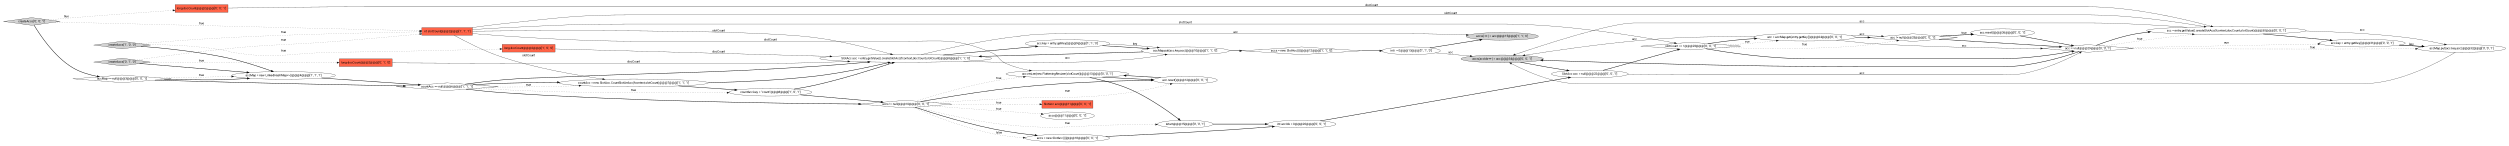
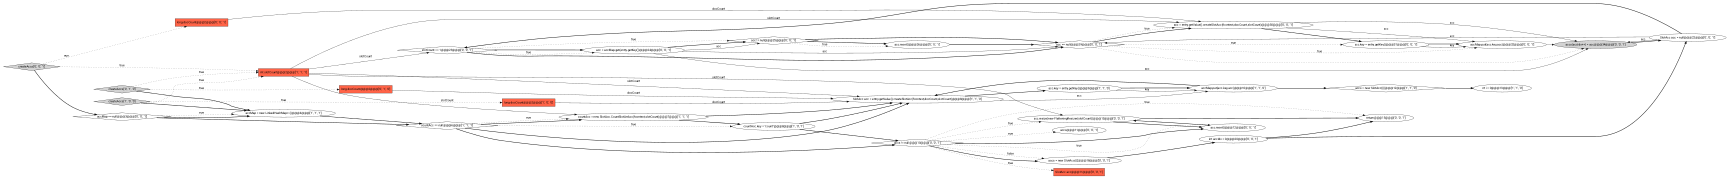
node "accs(i++( = acc@@@15@@@['1', '1', '0']": removed
edge "int i = 0@@@13@@@['1', '1', '0']" -> "accs(accIdx++( = acc@@@34@@@['0', '0', '1']": now "SlotAcc acc = null@@@22@@@['0', '0', '1']" -> "accs(accIdx++( = acc@@@34@@@['0', '0', '1']"
edge "acc == null@@@29@@@['0', '0', '1']" -> "accs(accIdx++( = acc@@@34@@@['0', '0', '1']": style bold -> dotted
edge "return@@@15@@@['0', '0', '1']" -> "int accIdx = 0@@@20@@@['0', '0', '1']": reversed
